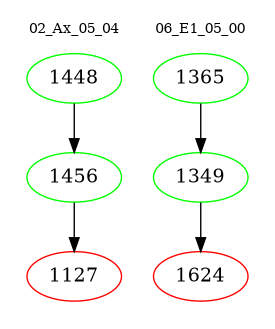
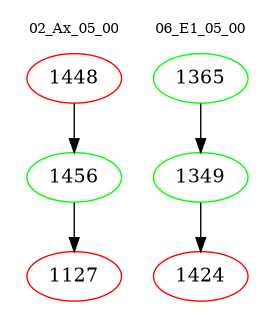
cluster "02_Ax_05_04": label "02_Ax_05_04" -> "02_Ax_05_00"
node "1448": color green -> red
node "1624": label "1624" -> "1424"
